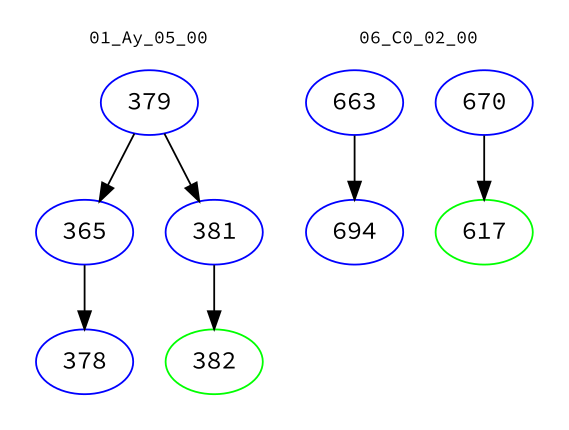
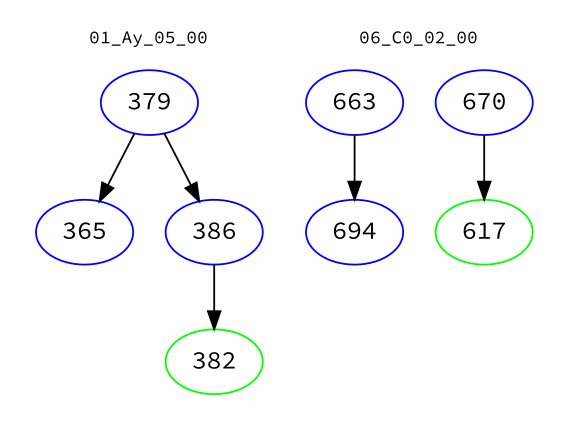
node "381": label "381" -> "386"
node "378": removed
